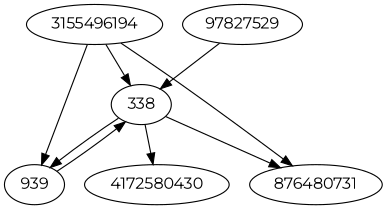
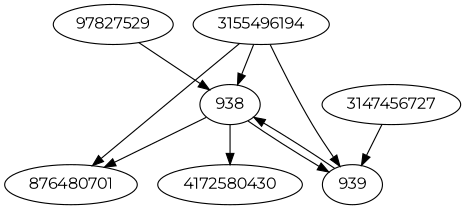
node "338": label "338" -> "938"
node "3147456727": added
node "876480731": label "876480731" -> "876480701"
